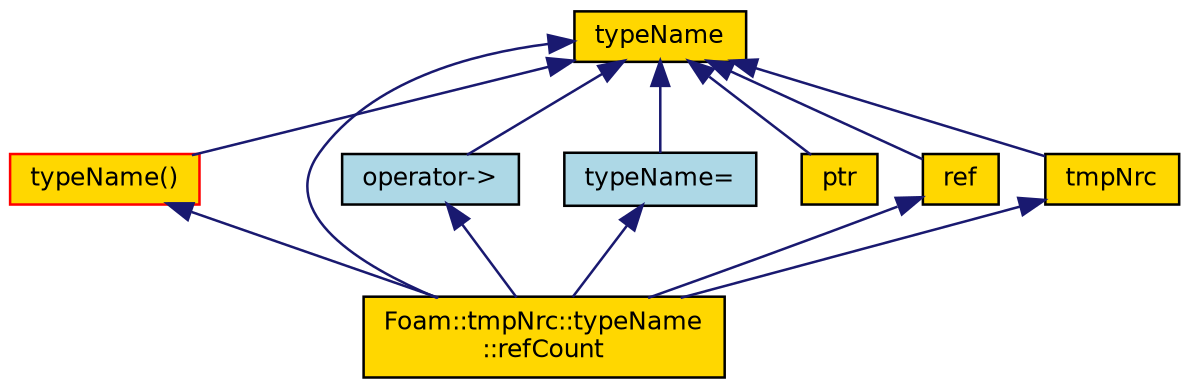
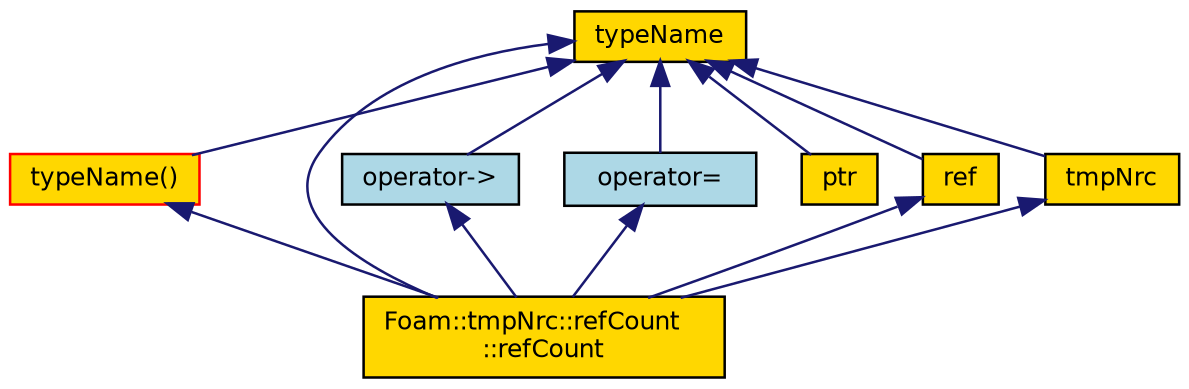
node "typeName=": label "typeName=" -> "operator="
node "Foam::tmpNrc::typeName ::refCount": label "Foam::tmpNrc::typeName ::refCount" -> "Foam::tmpNrc::refCount ::refCount"
